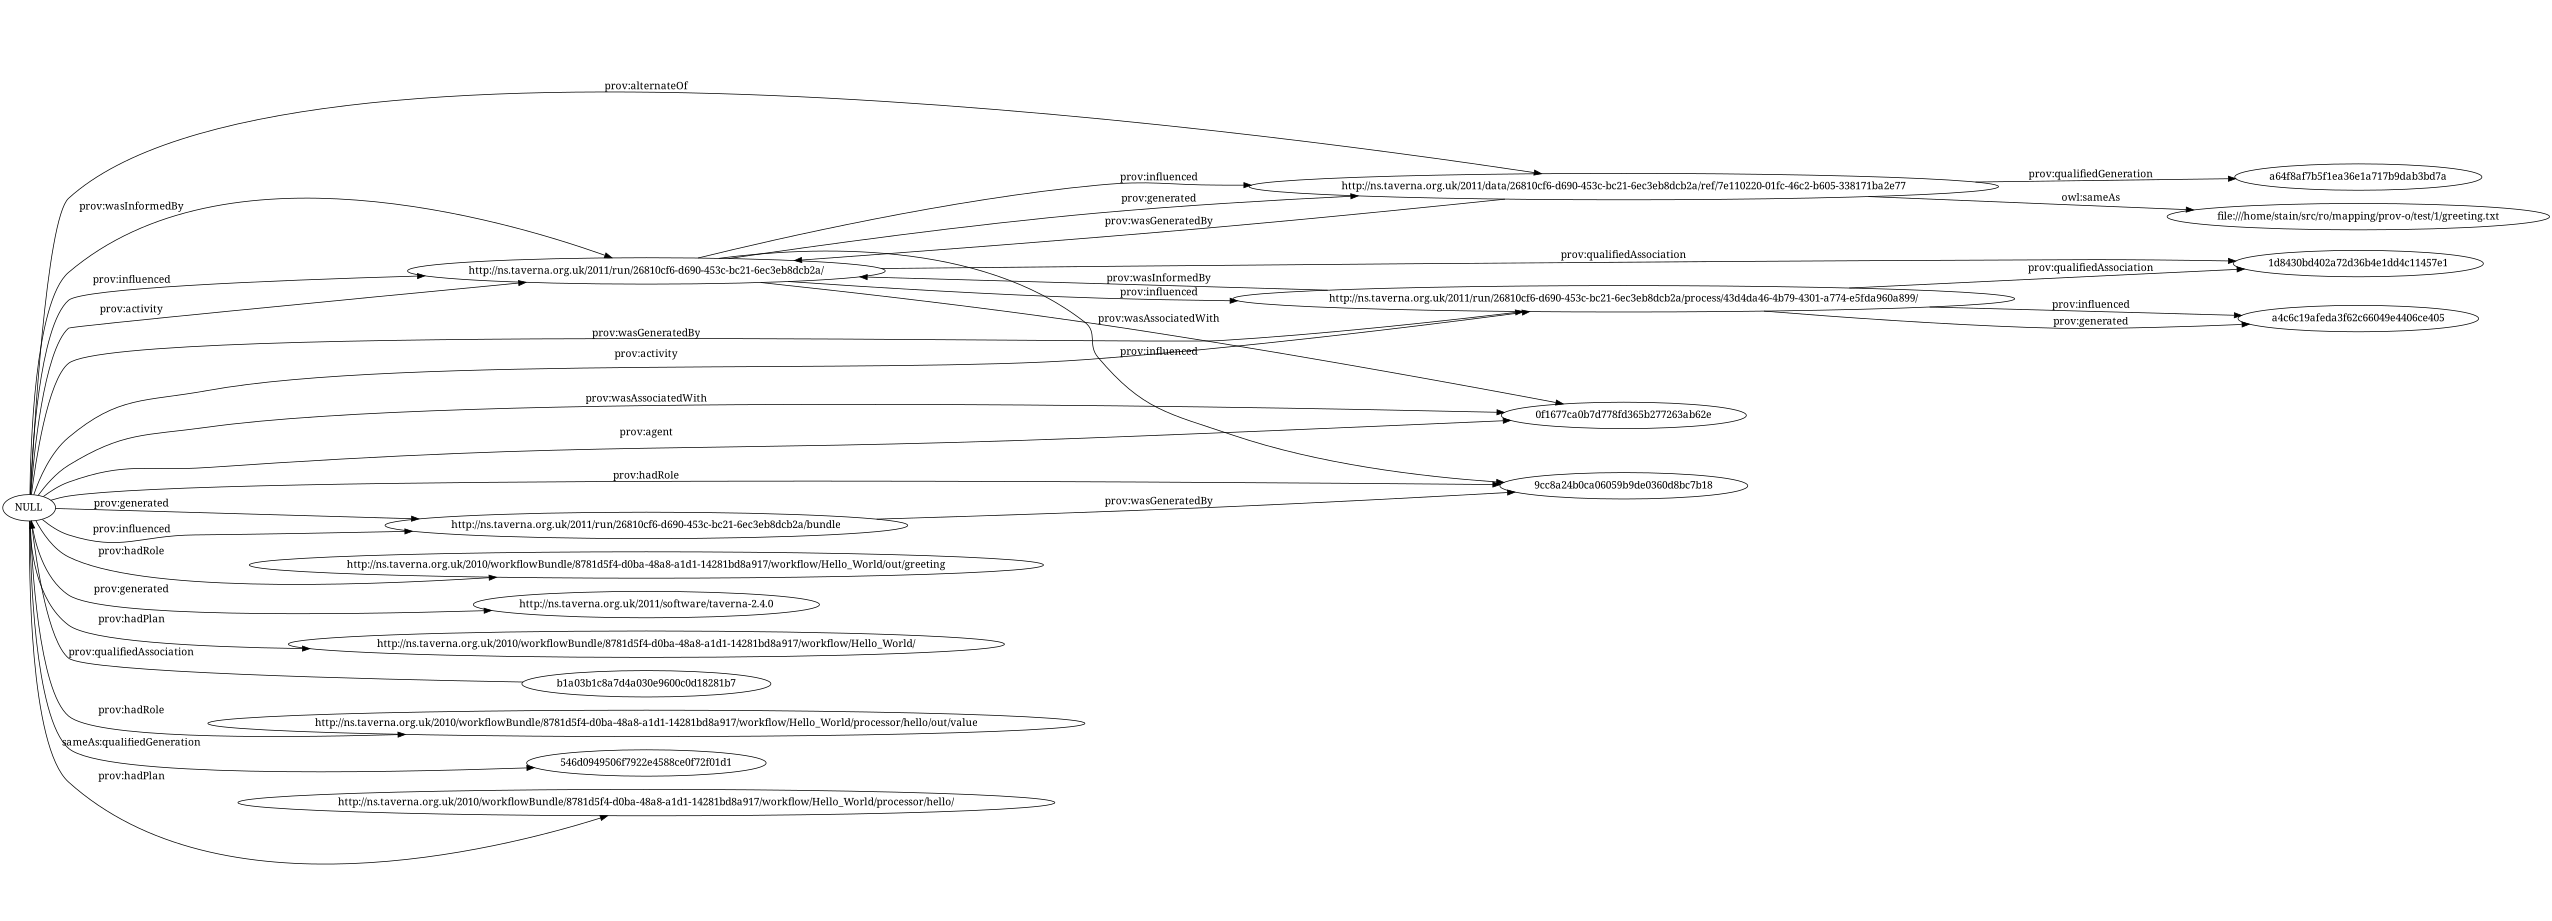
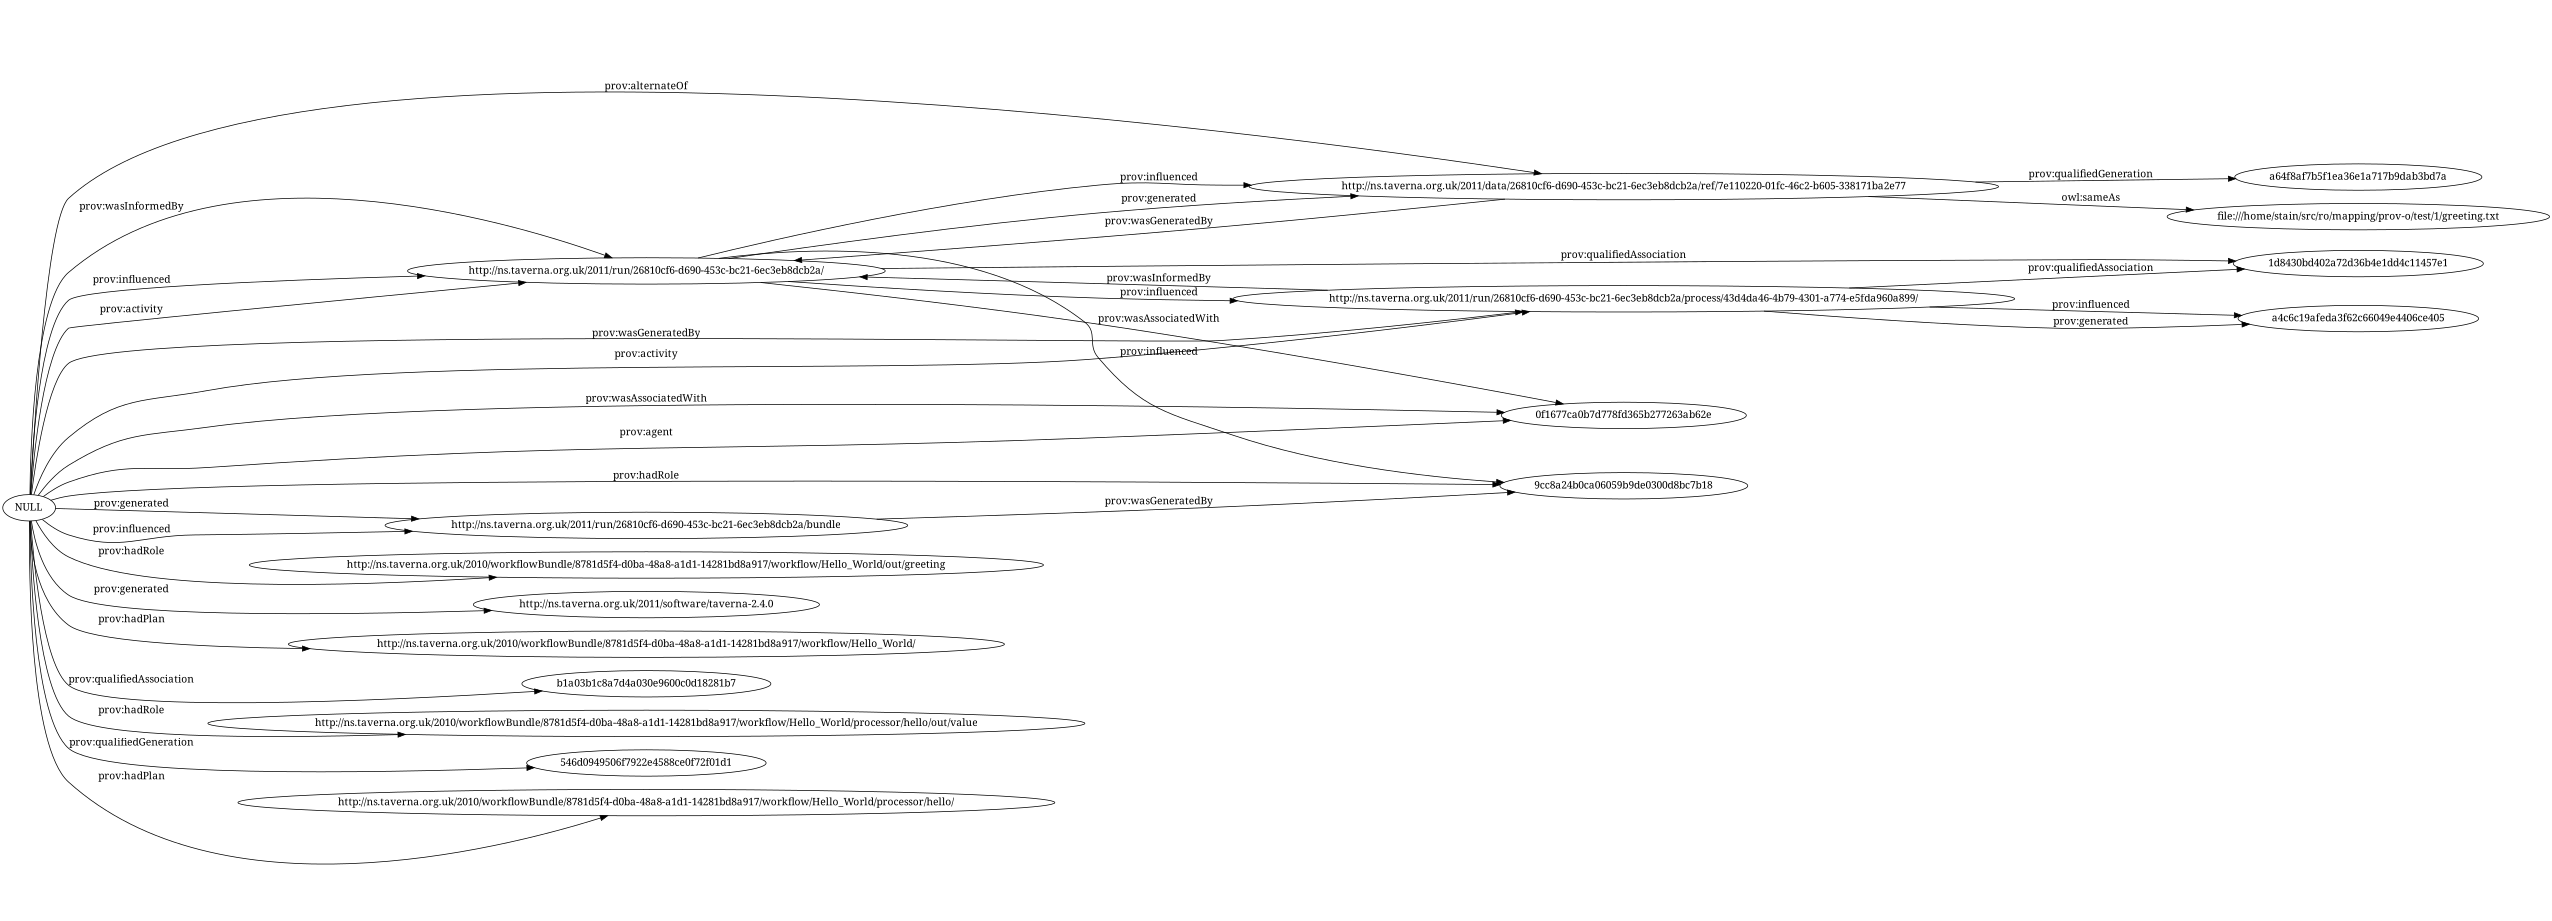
node "9cc8a24b0ca06059b9de0360d8bc7b18": label "9cc8a24b0ca06059b9de0360d8bc7b18" -> "9cc8a24b0ca06059b9de0300d8bc7b18"
edge "b1a03b1c8a7d4a030e9600c0d18281b7" -> "NULL": reversed
edge "NULL" -> "546d0949506f7922e4588ce0f72f01d1": label "sameAs:qualifiedGeneration" -> "prov:qualifiedGeneration"
